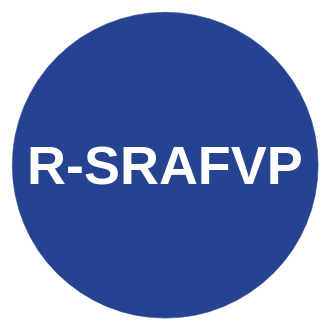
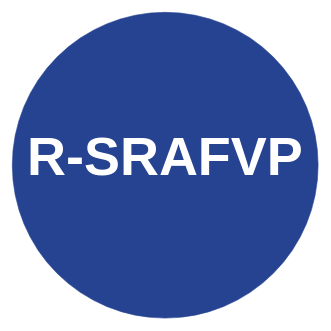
node "R-SRAFVP": moved (165, 165) -> (165, 156)
